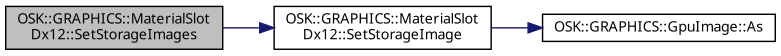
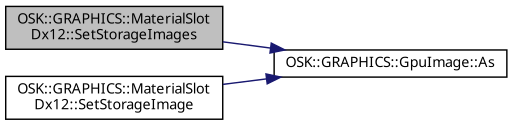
edge "OSK::GRAPHICS::MaterialSlot Dx12::SetStorageImages" -> "OSK::GRAPHICS::MaterialSlot Dx12::SetStorageImage": now "OSK::GRAPHICS::MaterialSlot Dx12::SetStorageImages" -> "OSK::GRAPHICS::GpuImage::As"
